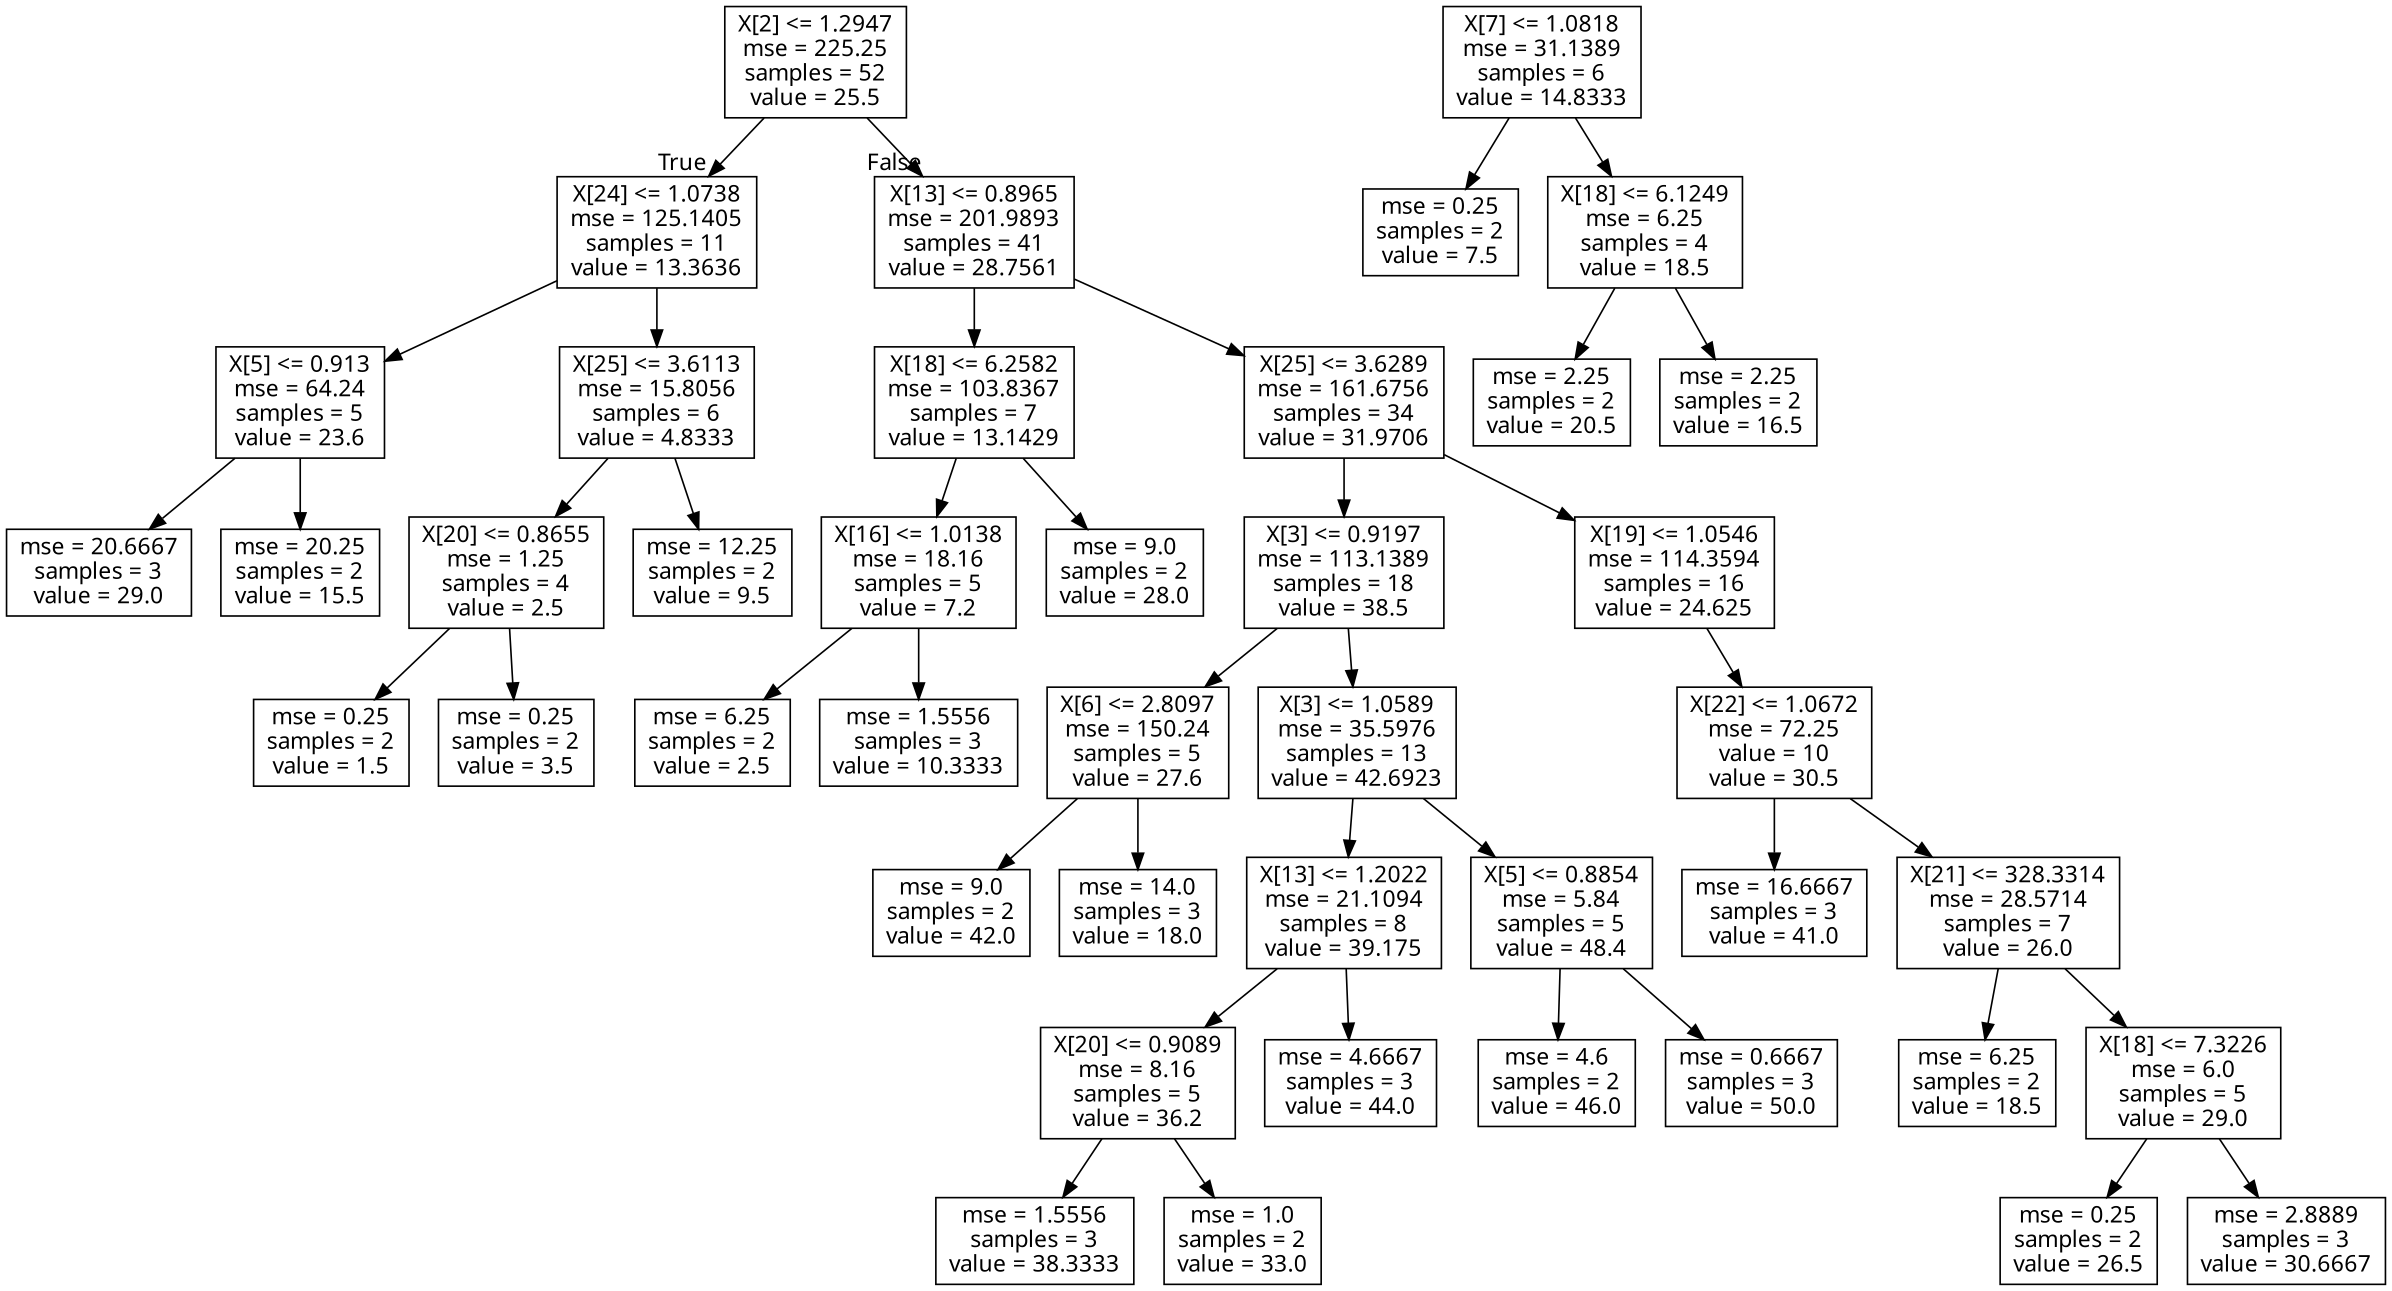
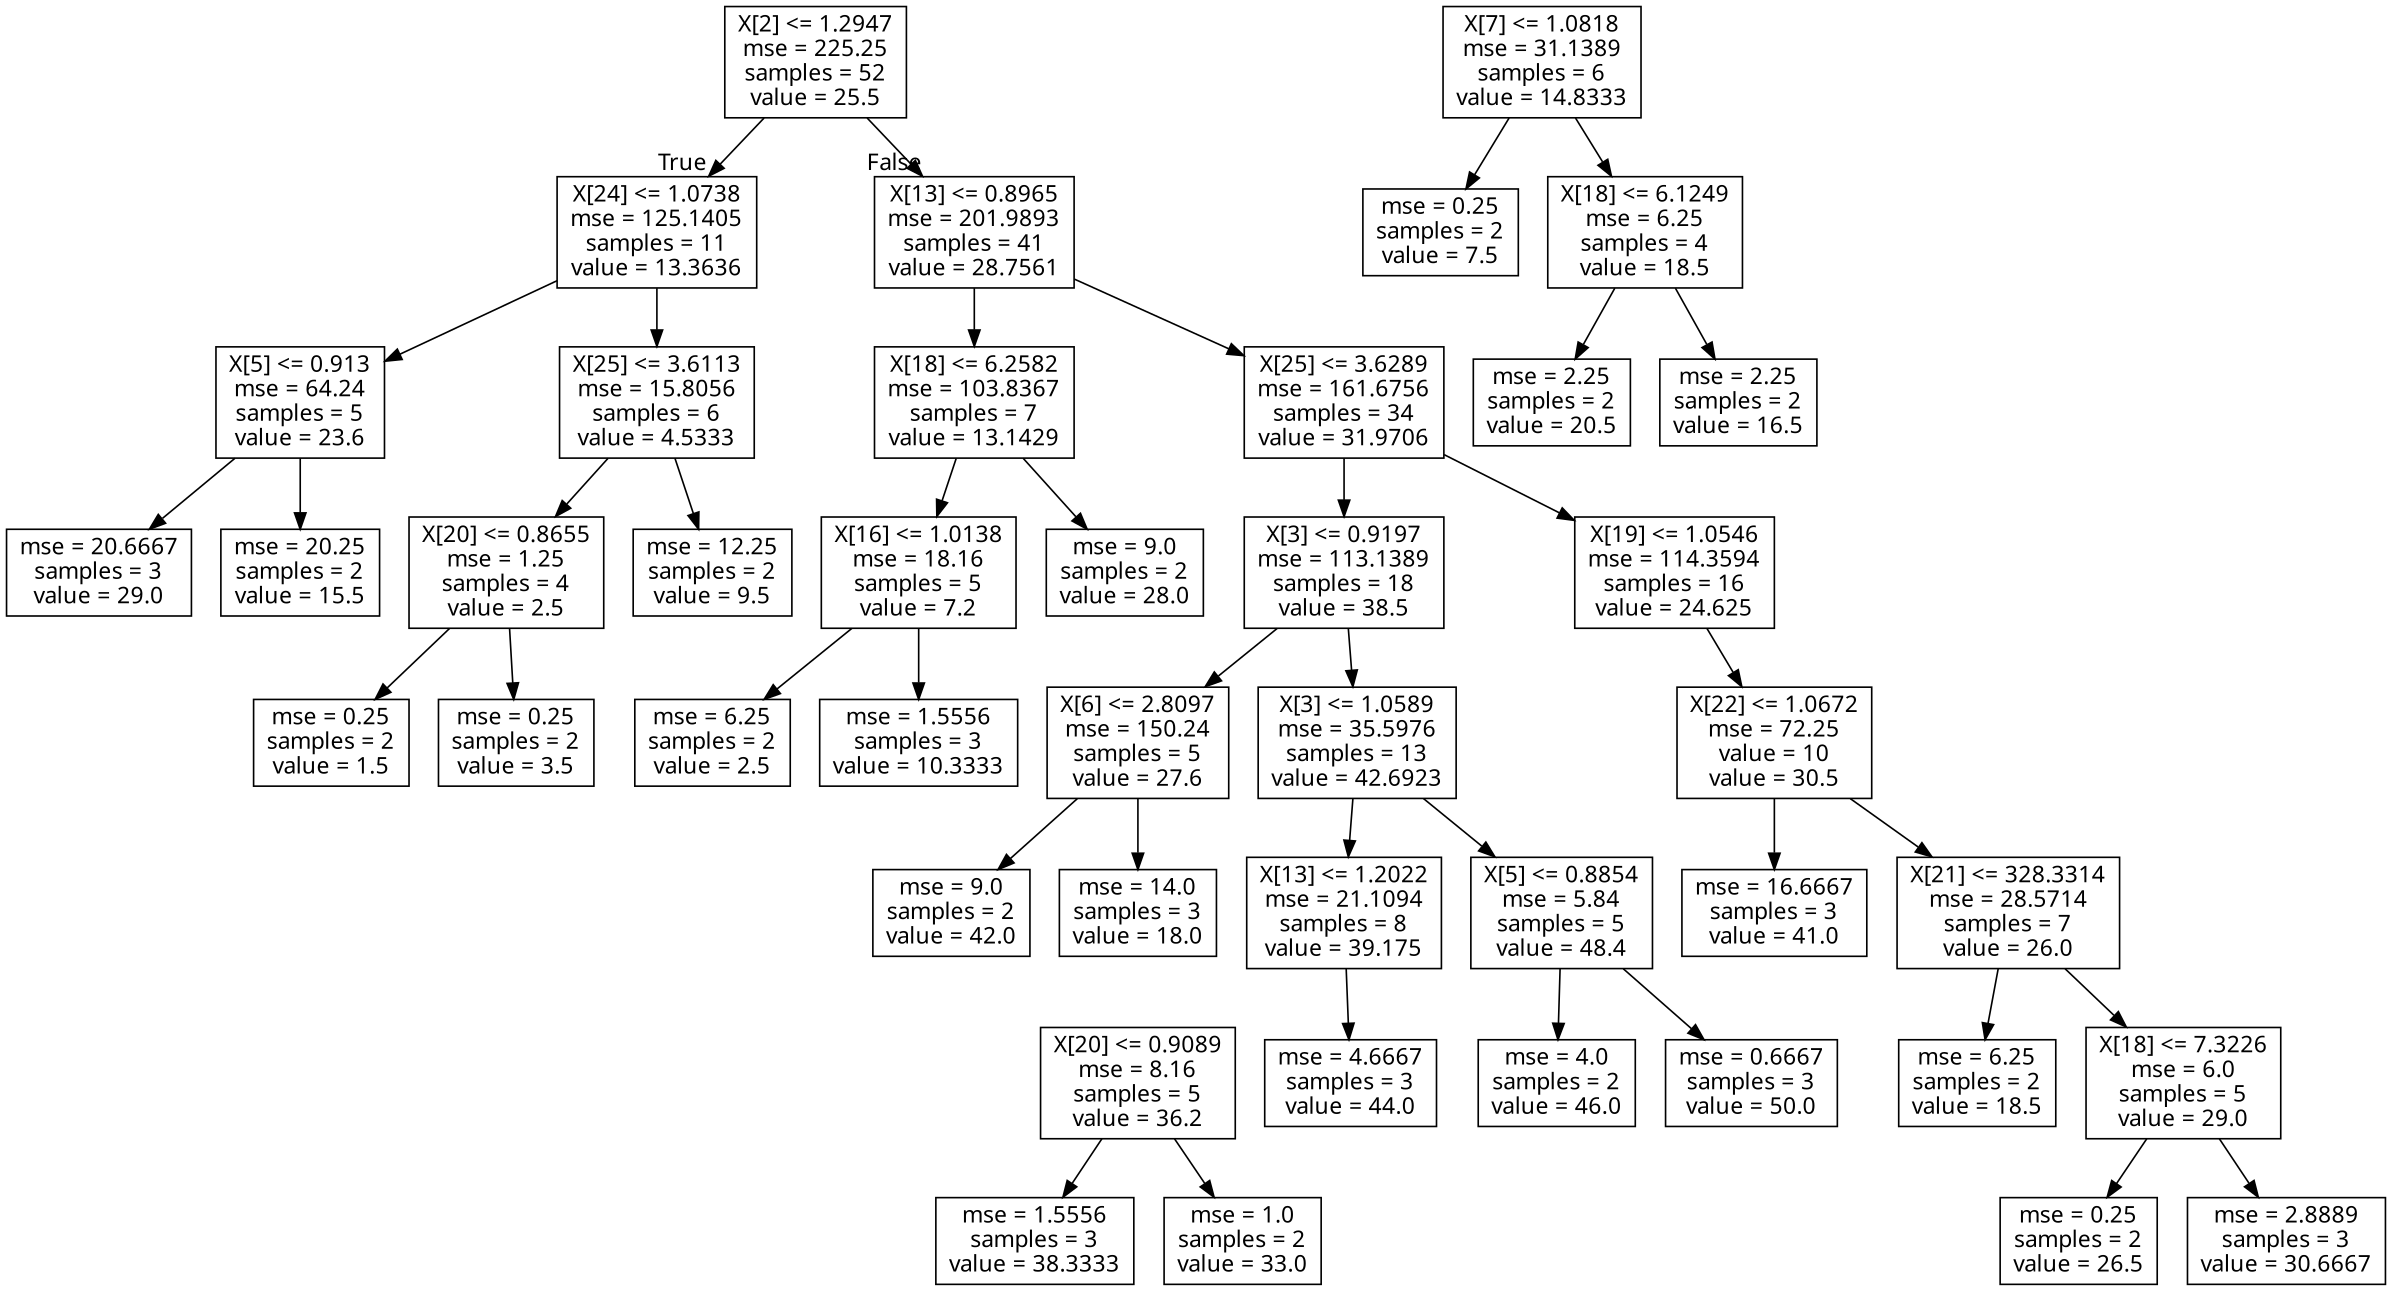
node "X[25] <= 3.6113 mse = 15.8056 samples = 6 value = 4.8333": label "X[25] <= 3.6113 mse = 15.8056 samples = 6 value = 4.8333" -> "X[25] <= 3.6113 mse = 15.8056 samples = 6 value = 4.5333"
edge "X[13] <= 1.2022 mse = 21.1094 samples = 8 value = 39.175" -> "X[20] <= 0.9089 mse = 8.16 samples = 5 value = 36.2": removed
node "mse = 4.6 samples = 2 value = 46.0": label "mse = 4.6 samples = 2 value = 46.0" -> "mse = 4.0 samples = 2 value = 46.0"
